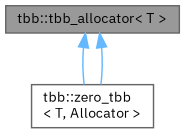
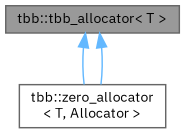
node "tbb::zero_tbb < T, Allocator >": label "tbb::zero_tbb < T, Allocator >" -> "tbb::zero_allocator < T, Allocator >"
